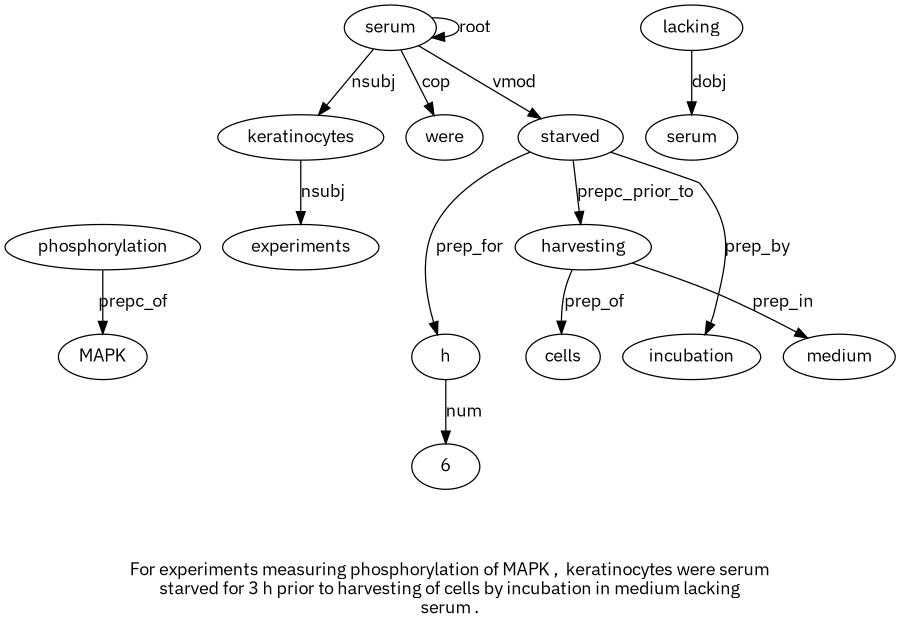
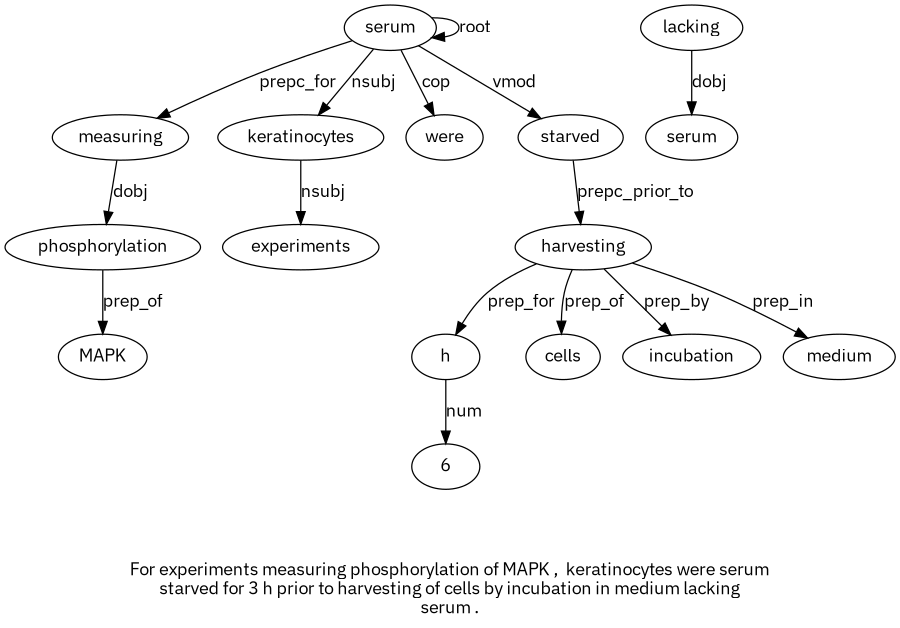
node "measuring": added
edge "starved" -> "incubation": now "harvesting" -> "incubation"
edge "starved" -> "h": now "harvesting" -> "h"
edge "phosphorylation" -> "MAPK": label "prepc_of" -> "prep_of"
